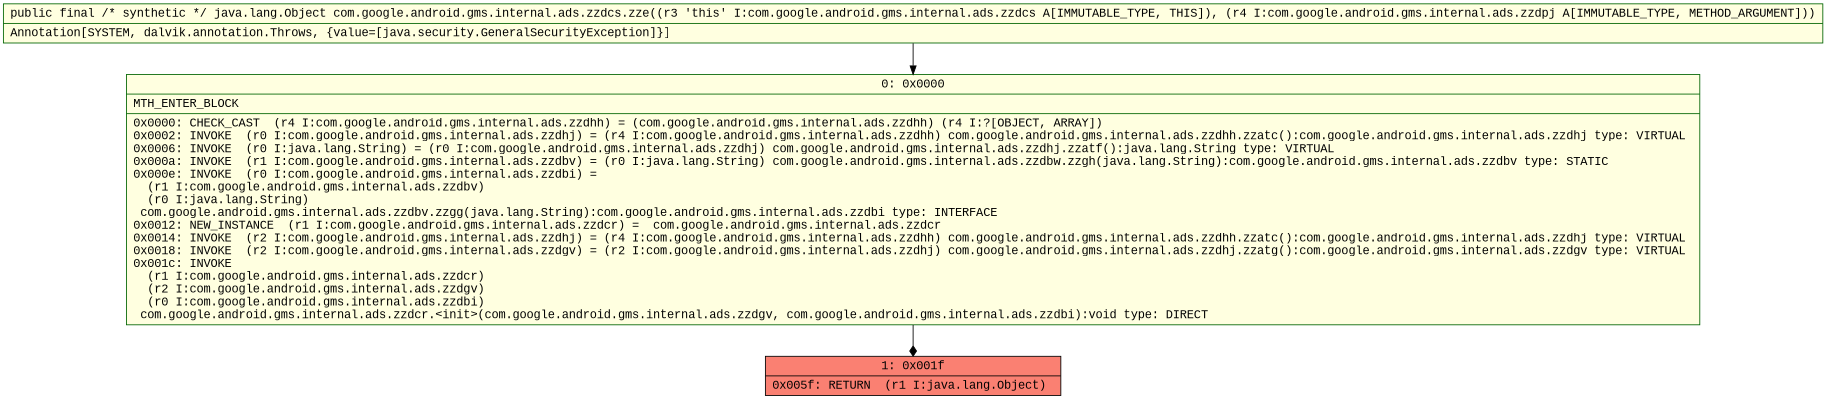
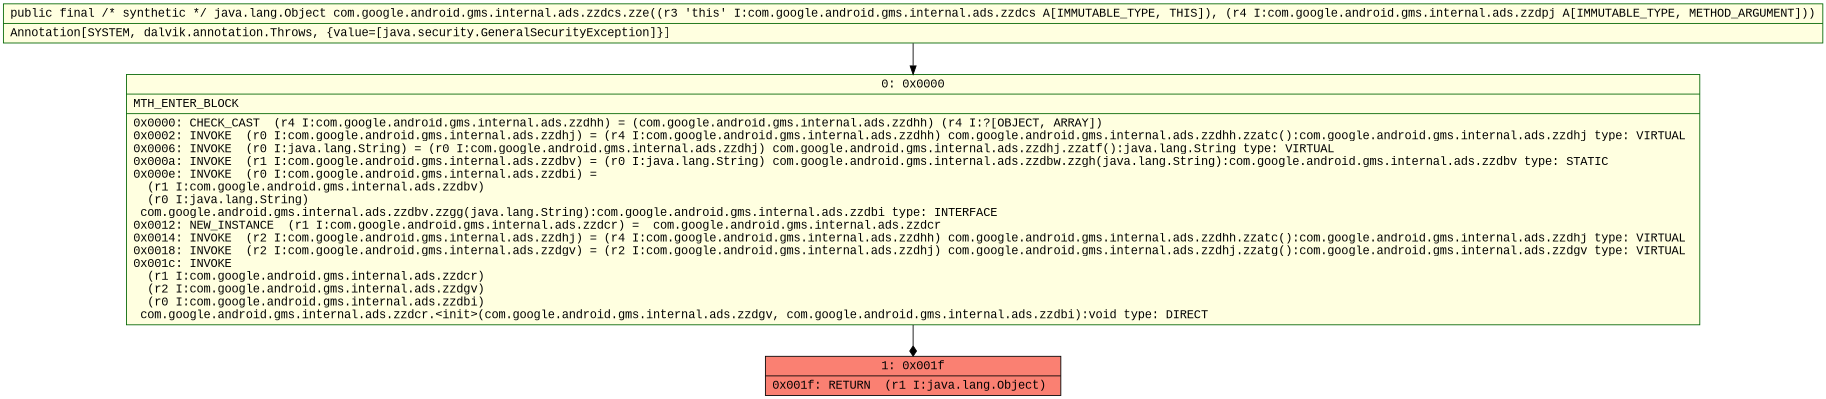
node "1: 0x001f": text "0x005f: RETURN  (r1 I:java.lang.Object)" -> "0x001f: RETURN  (r1 I:java.lang.Object)"
